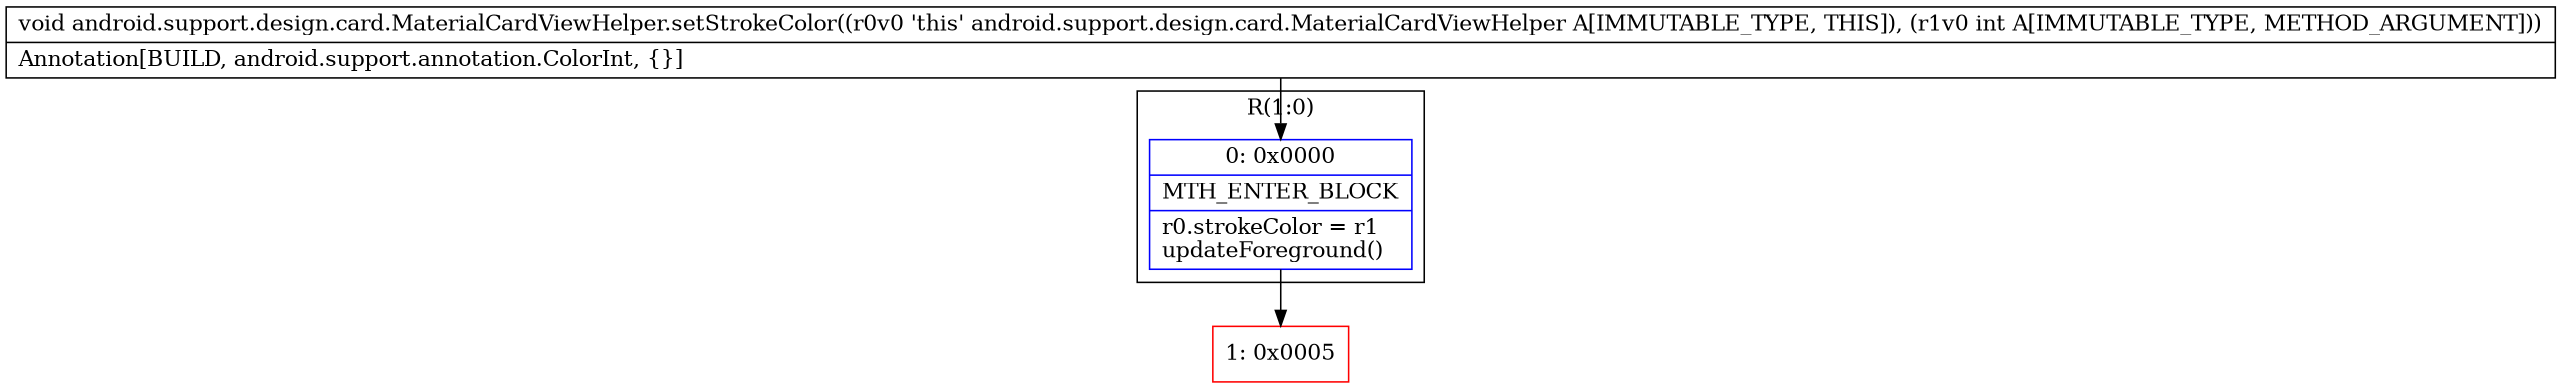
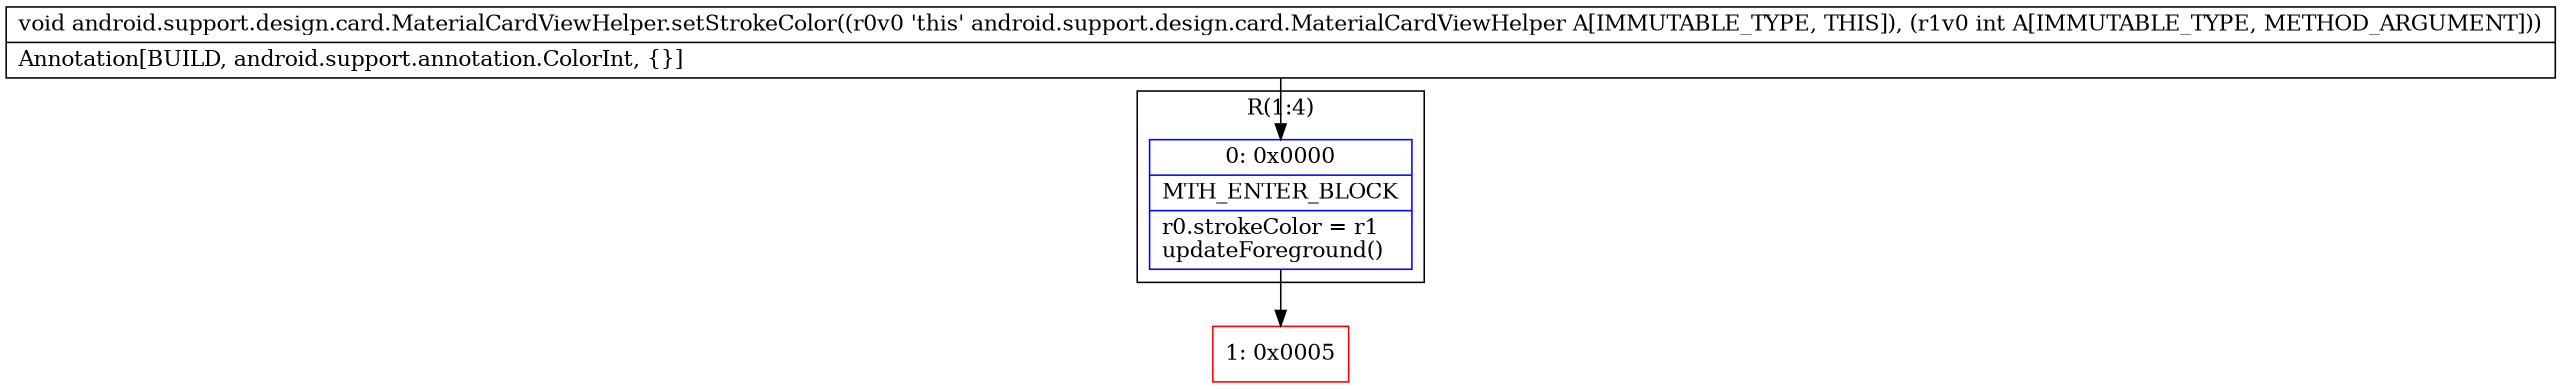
cluster "R(1:0)": label "R(1:0)" -> "R(1:4)"
